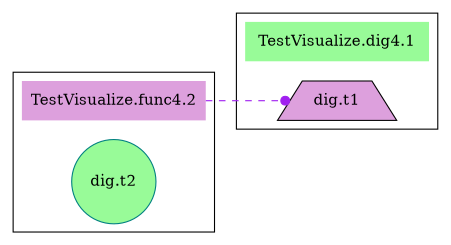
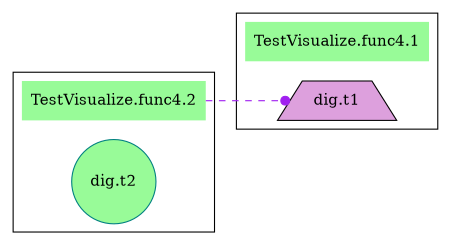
node "TestVisualize.dig4.1": label "TestVisualize.dig4.1" -> "TestVisualize.func4.1"
node "TestVisualize.func4.2": fillcolor plum -> palegreen
